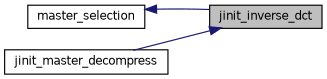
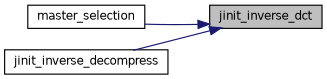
edge "jinit_inverse_dct" -> "master_selection": reversed
node "jinit_master_decompress": label "jinit_master_decompress" -> "jinit_inverse_decompress"
